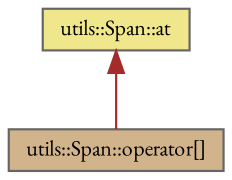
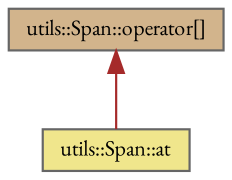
edge "utils::Span::operator[]" -> "utils::Span::at": reversed
